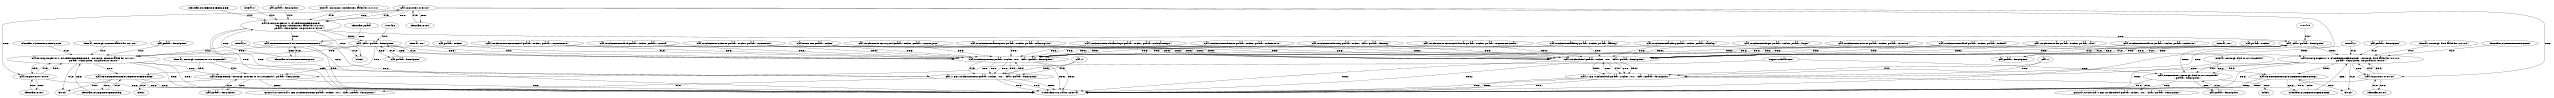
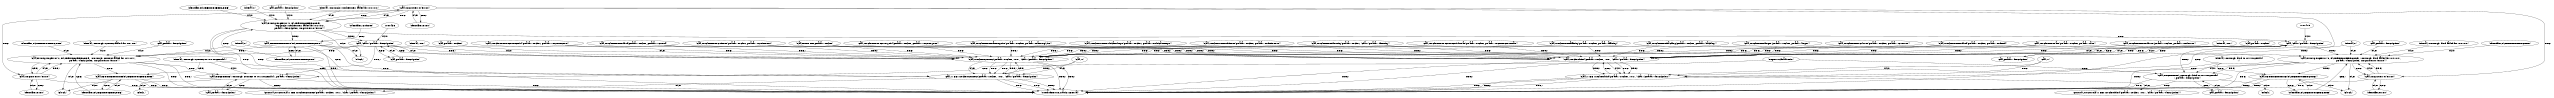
node "(Identifier,pData)": label "(Identifier,pData)" -> "(Identifier,rcvtimeo)"
